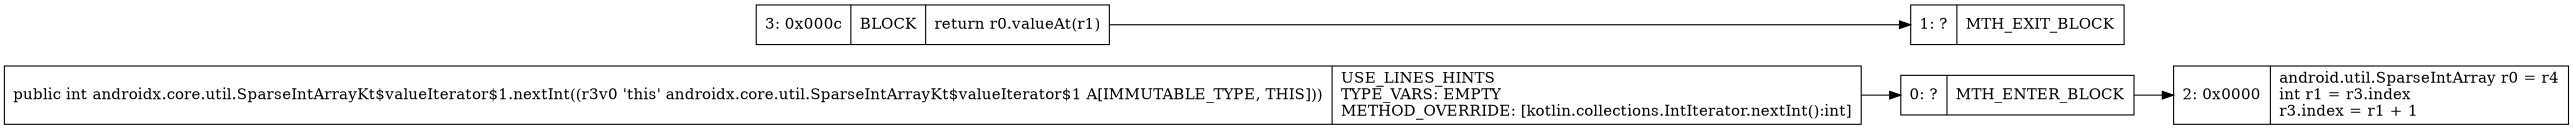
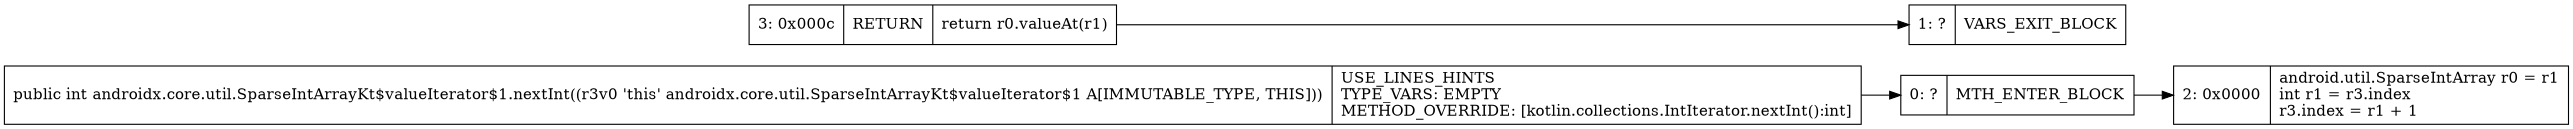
node "3: 0x000c": text "BLOCK" -> "RETURN"
node "1: ?": text "MTH_EXIT_BLOCK" -> "VARS_EXIT_BLOCK"
node "2: 0x0000": text "android.util.SparseIntArray r0 = r4" -> "android.util.SparseIntArray r0 = r1"
